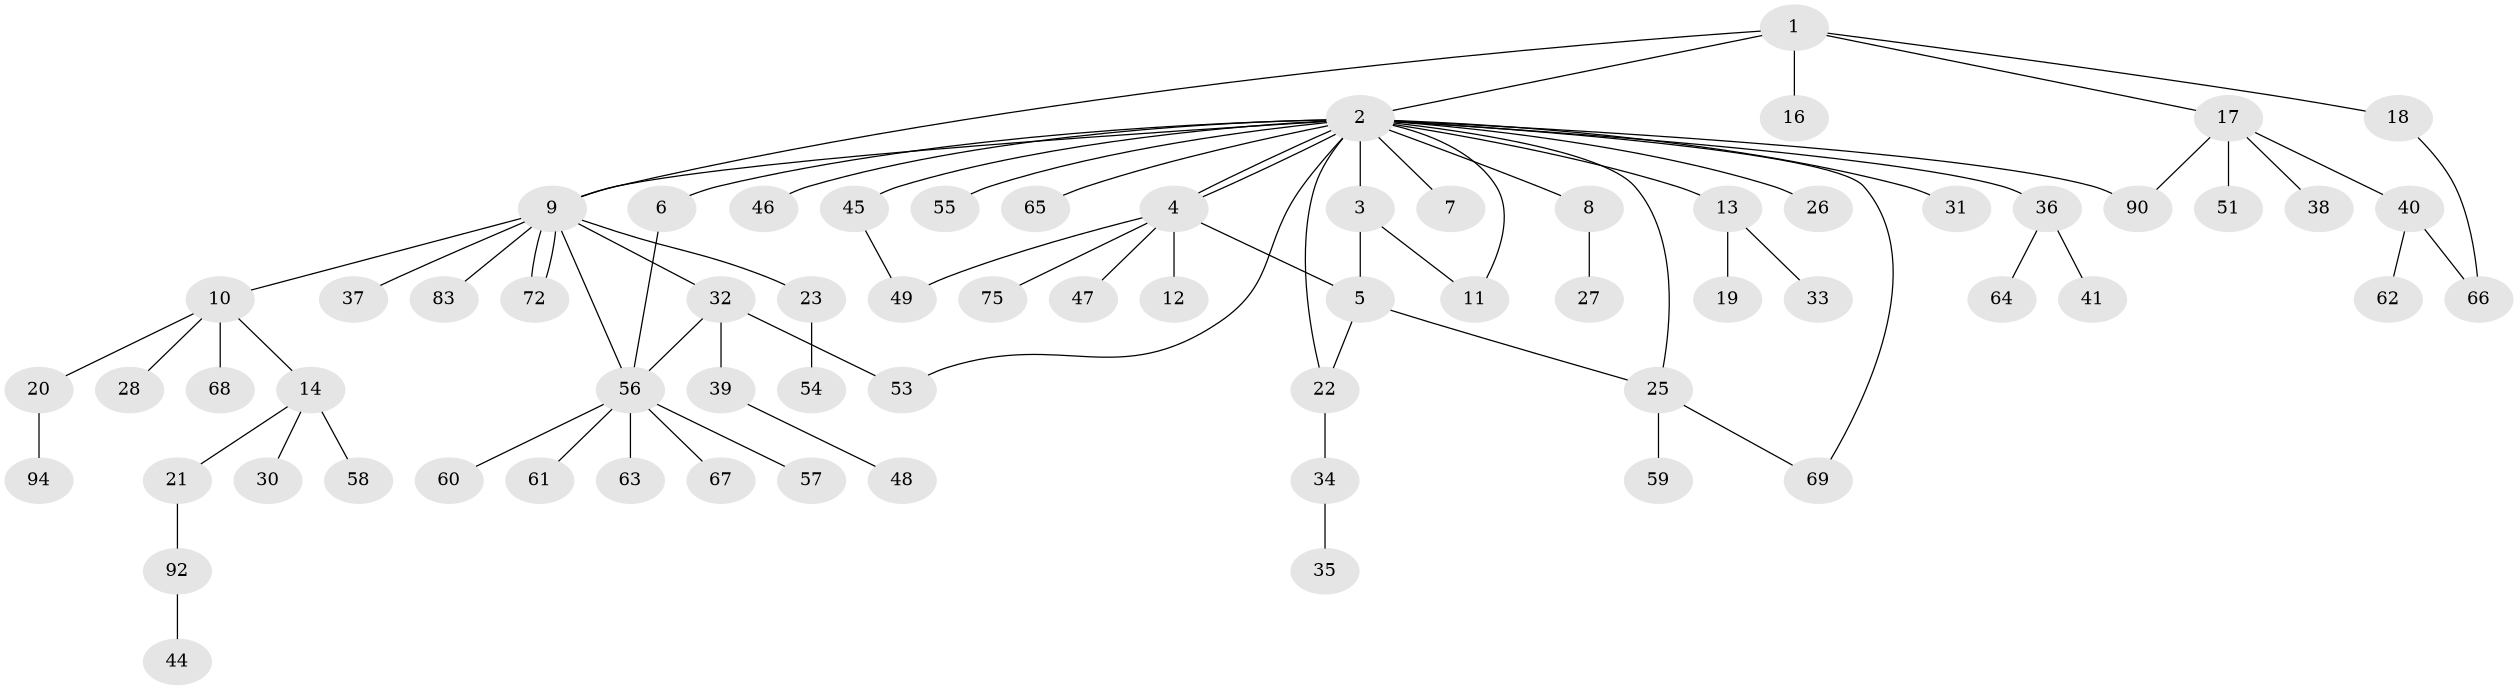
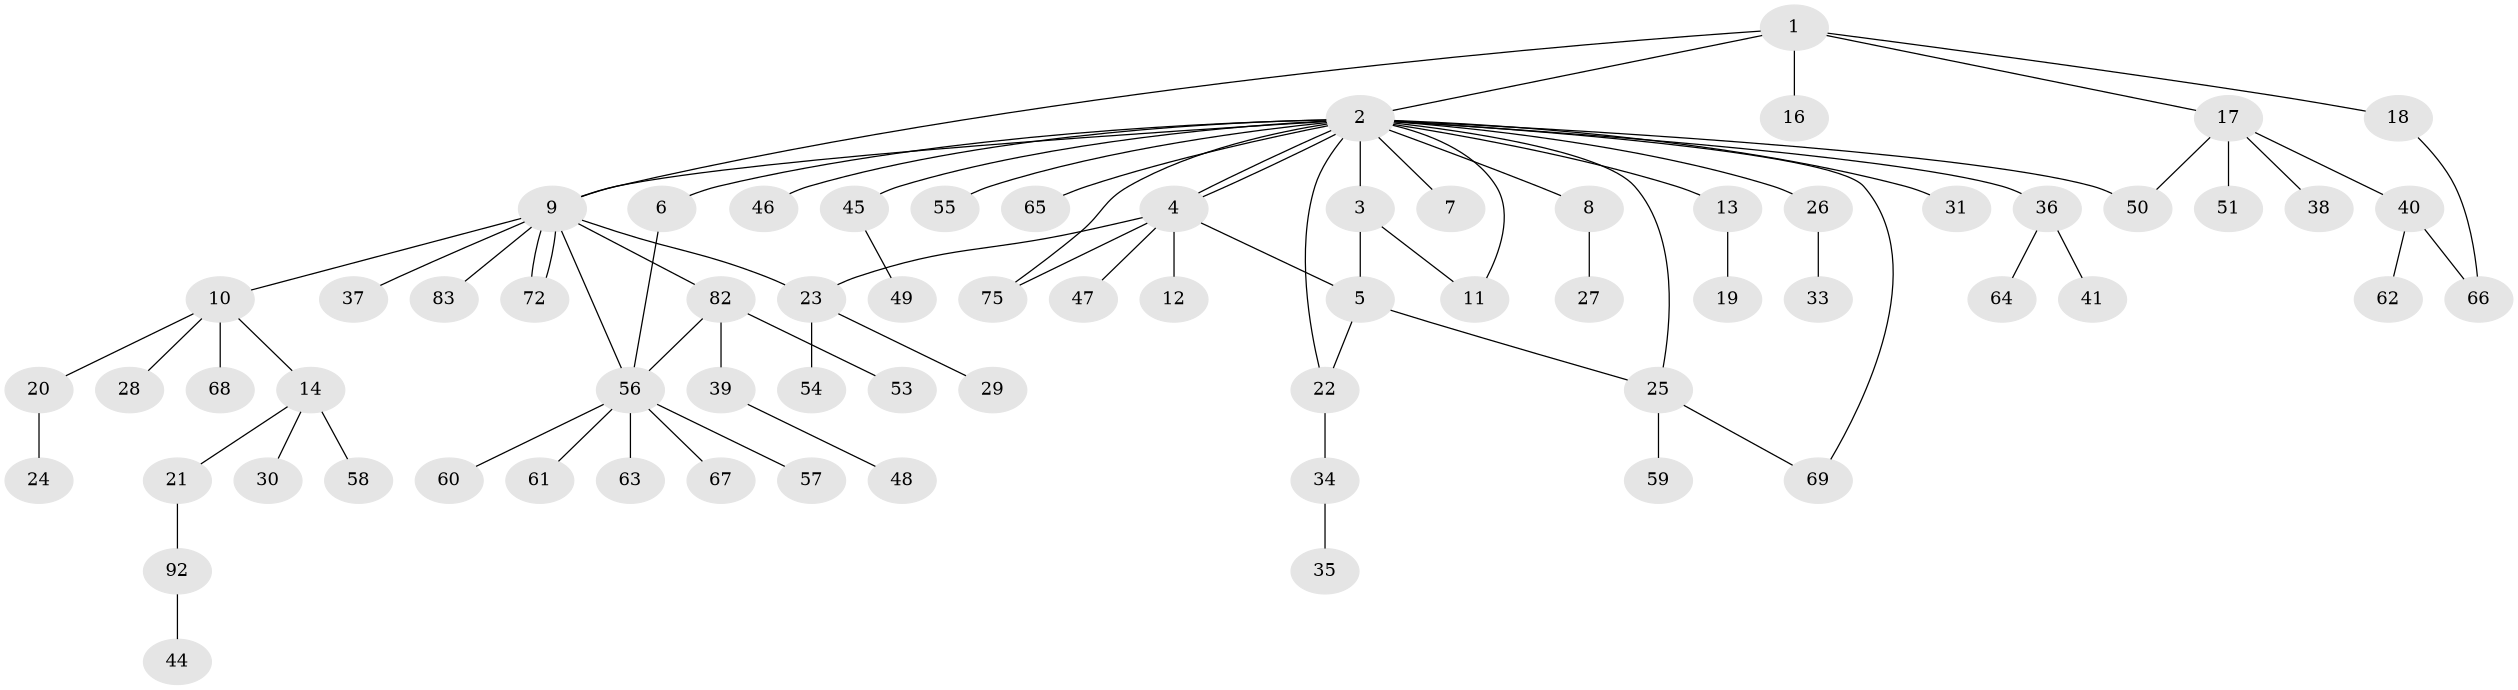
node "90": label "90" -> "50"
edge "4" -- "49": now "4" -- "23"
edge "13" -- "33": now "26" -- "33"
node "32": label "32" -> "82"
edge "2" -- "53": now "2" -- "75"
node "29": added
node "94": label "94" -> "24"
